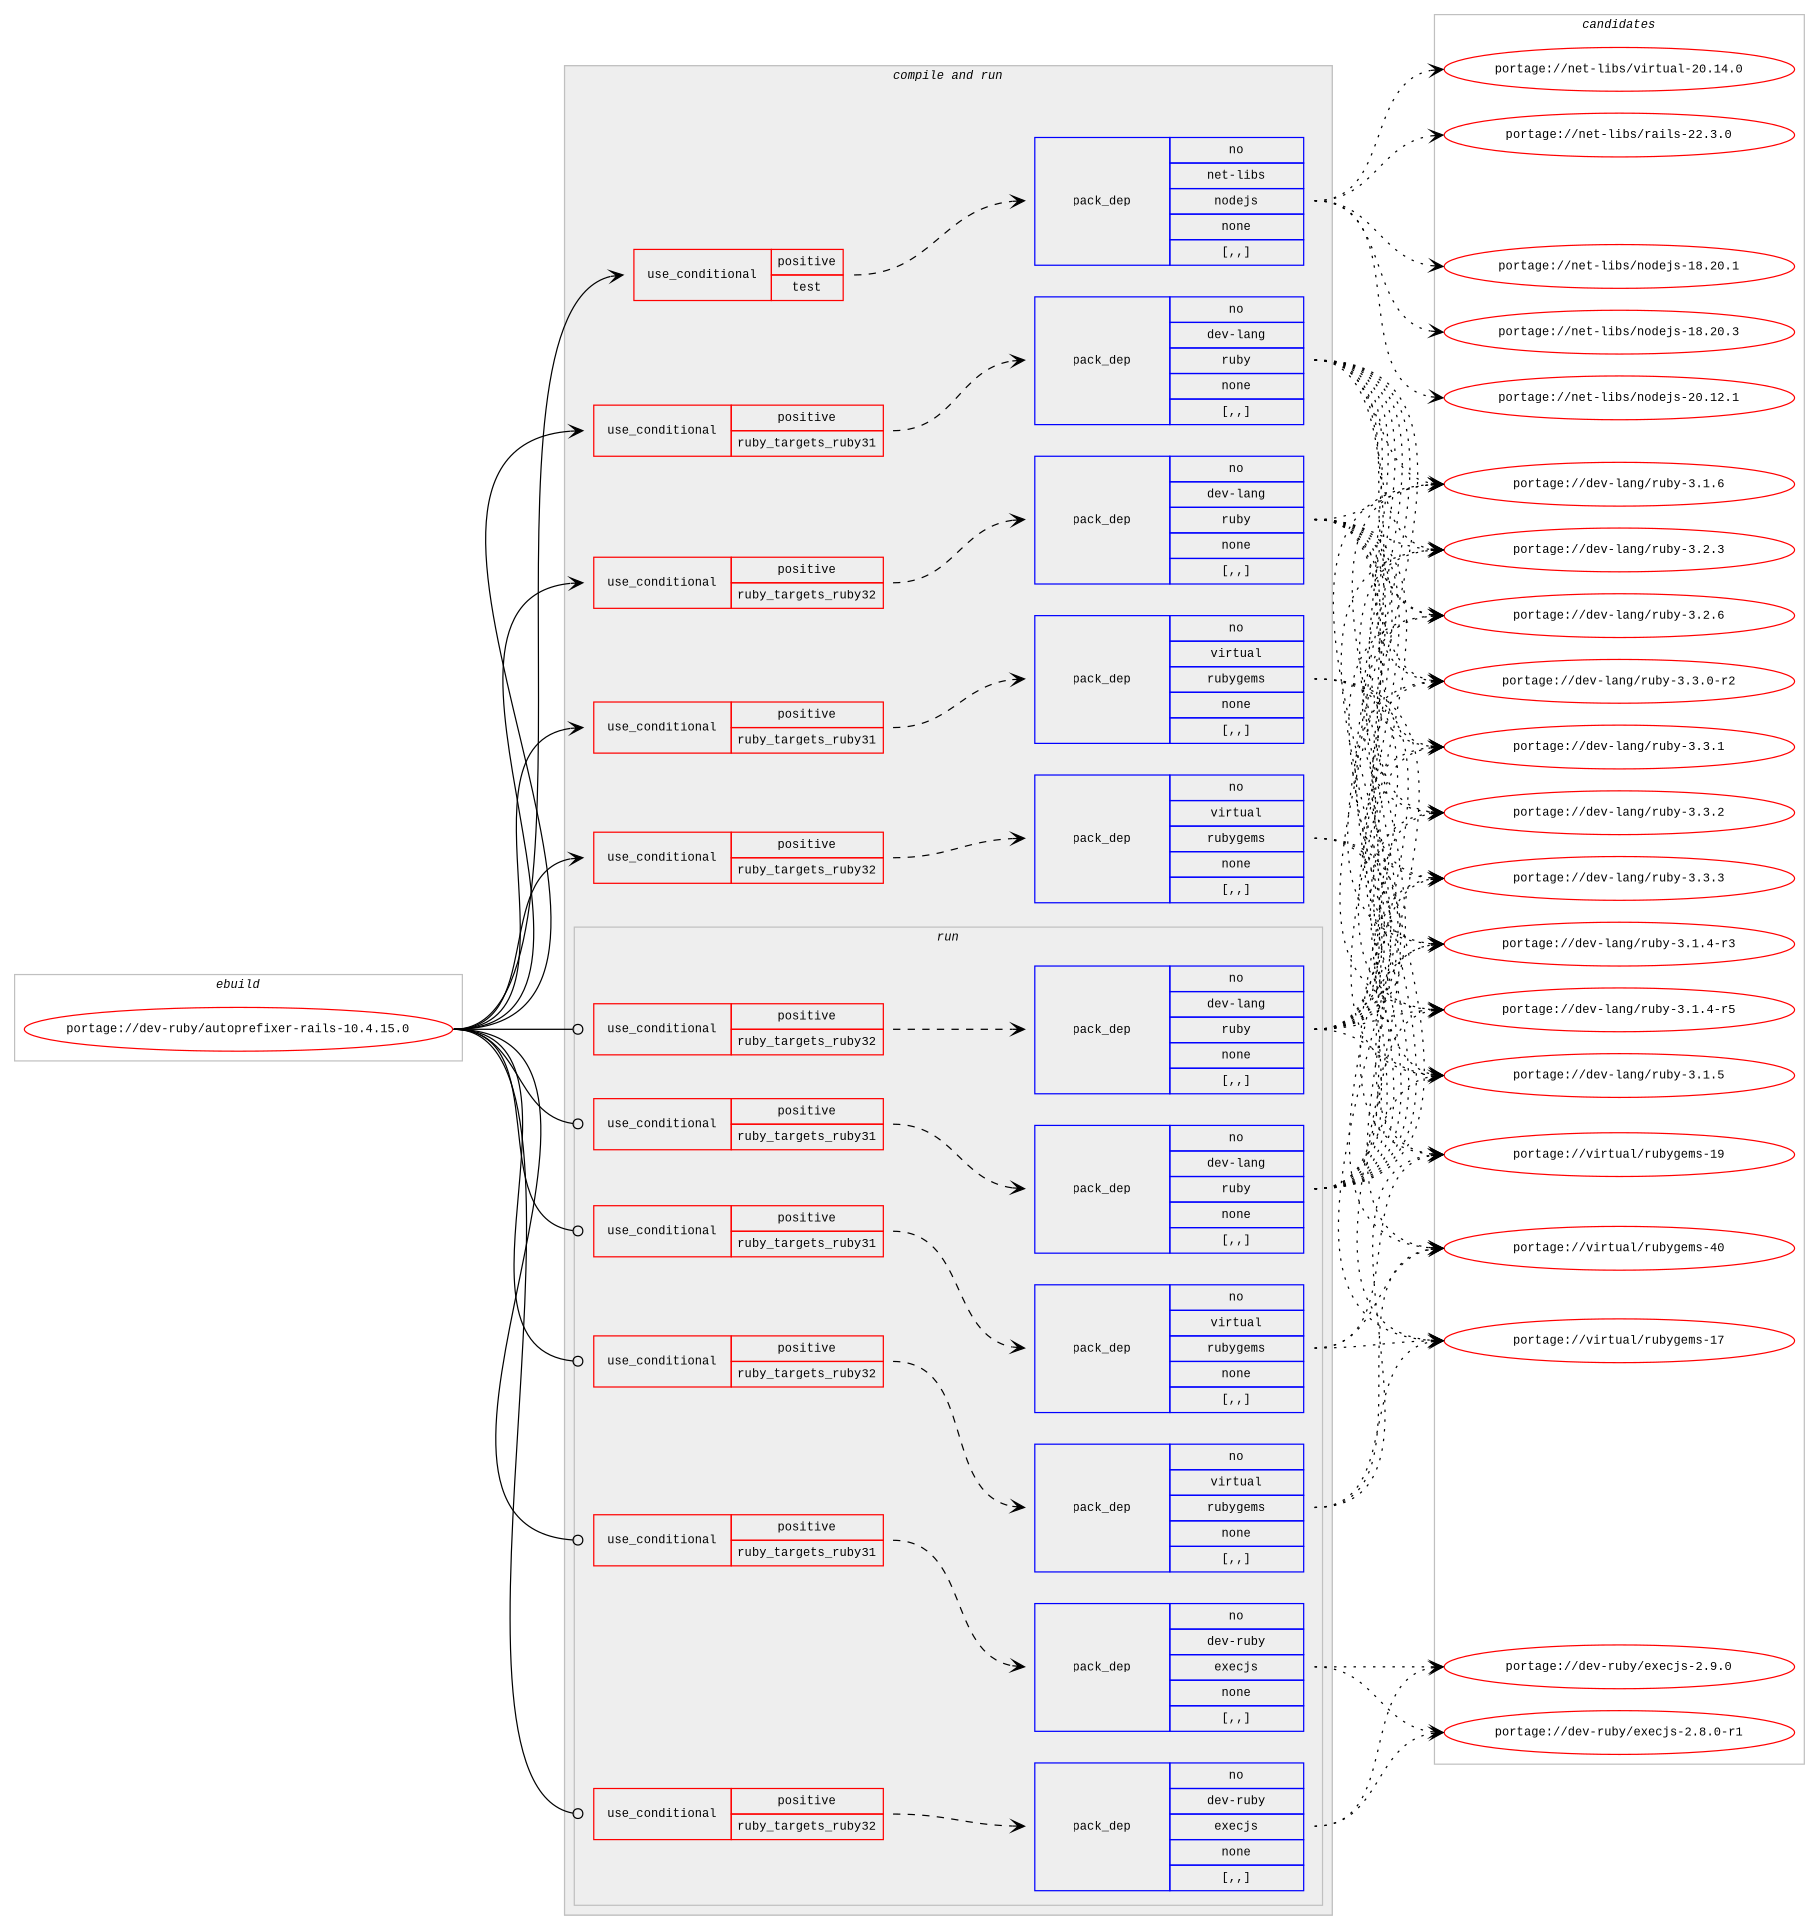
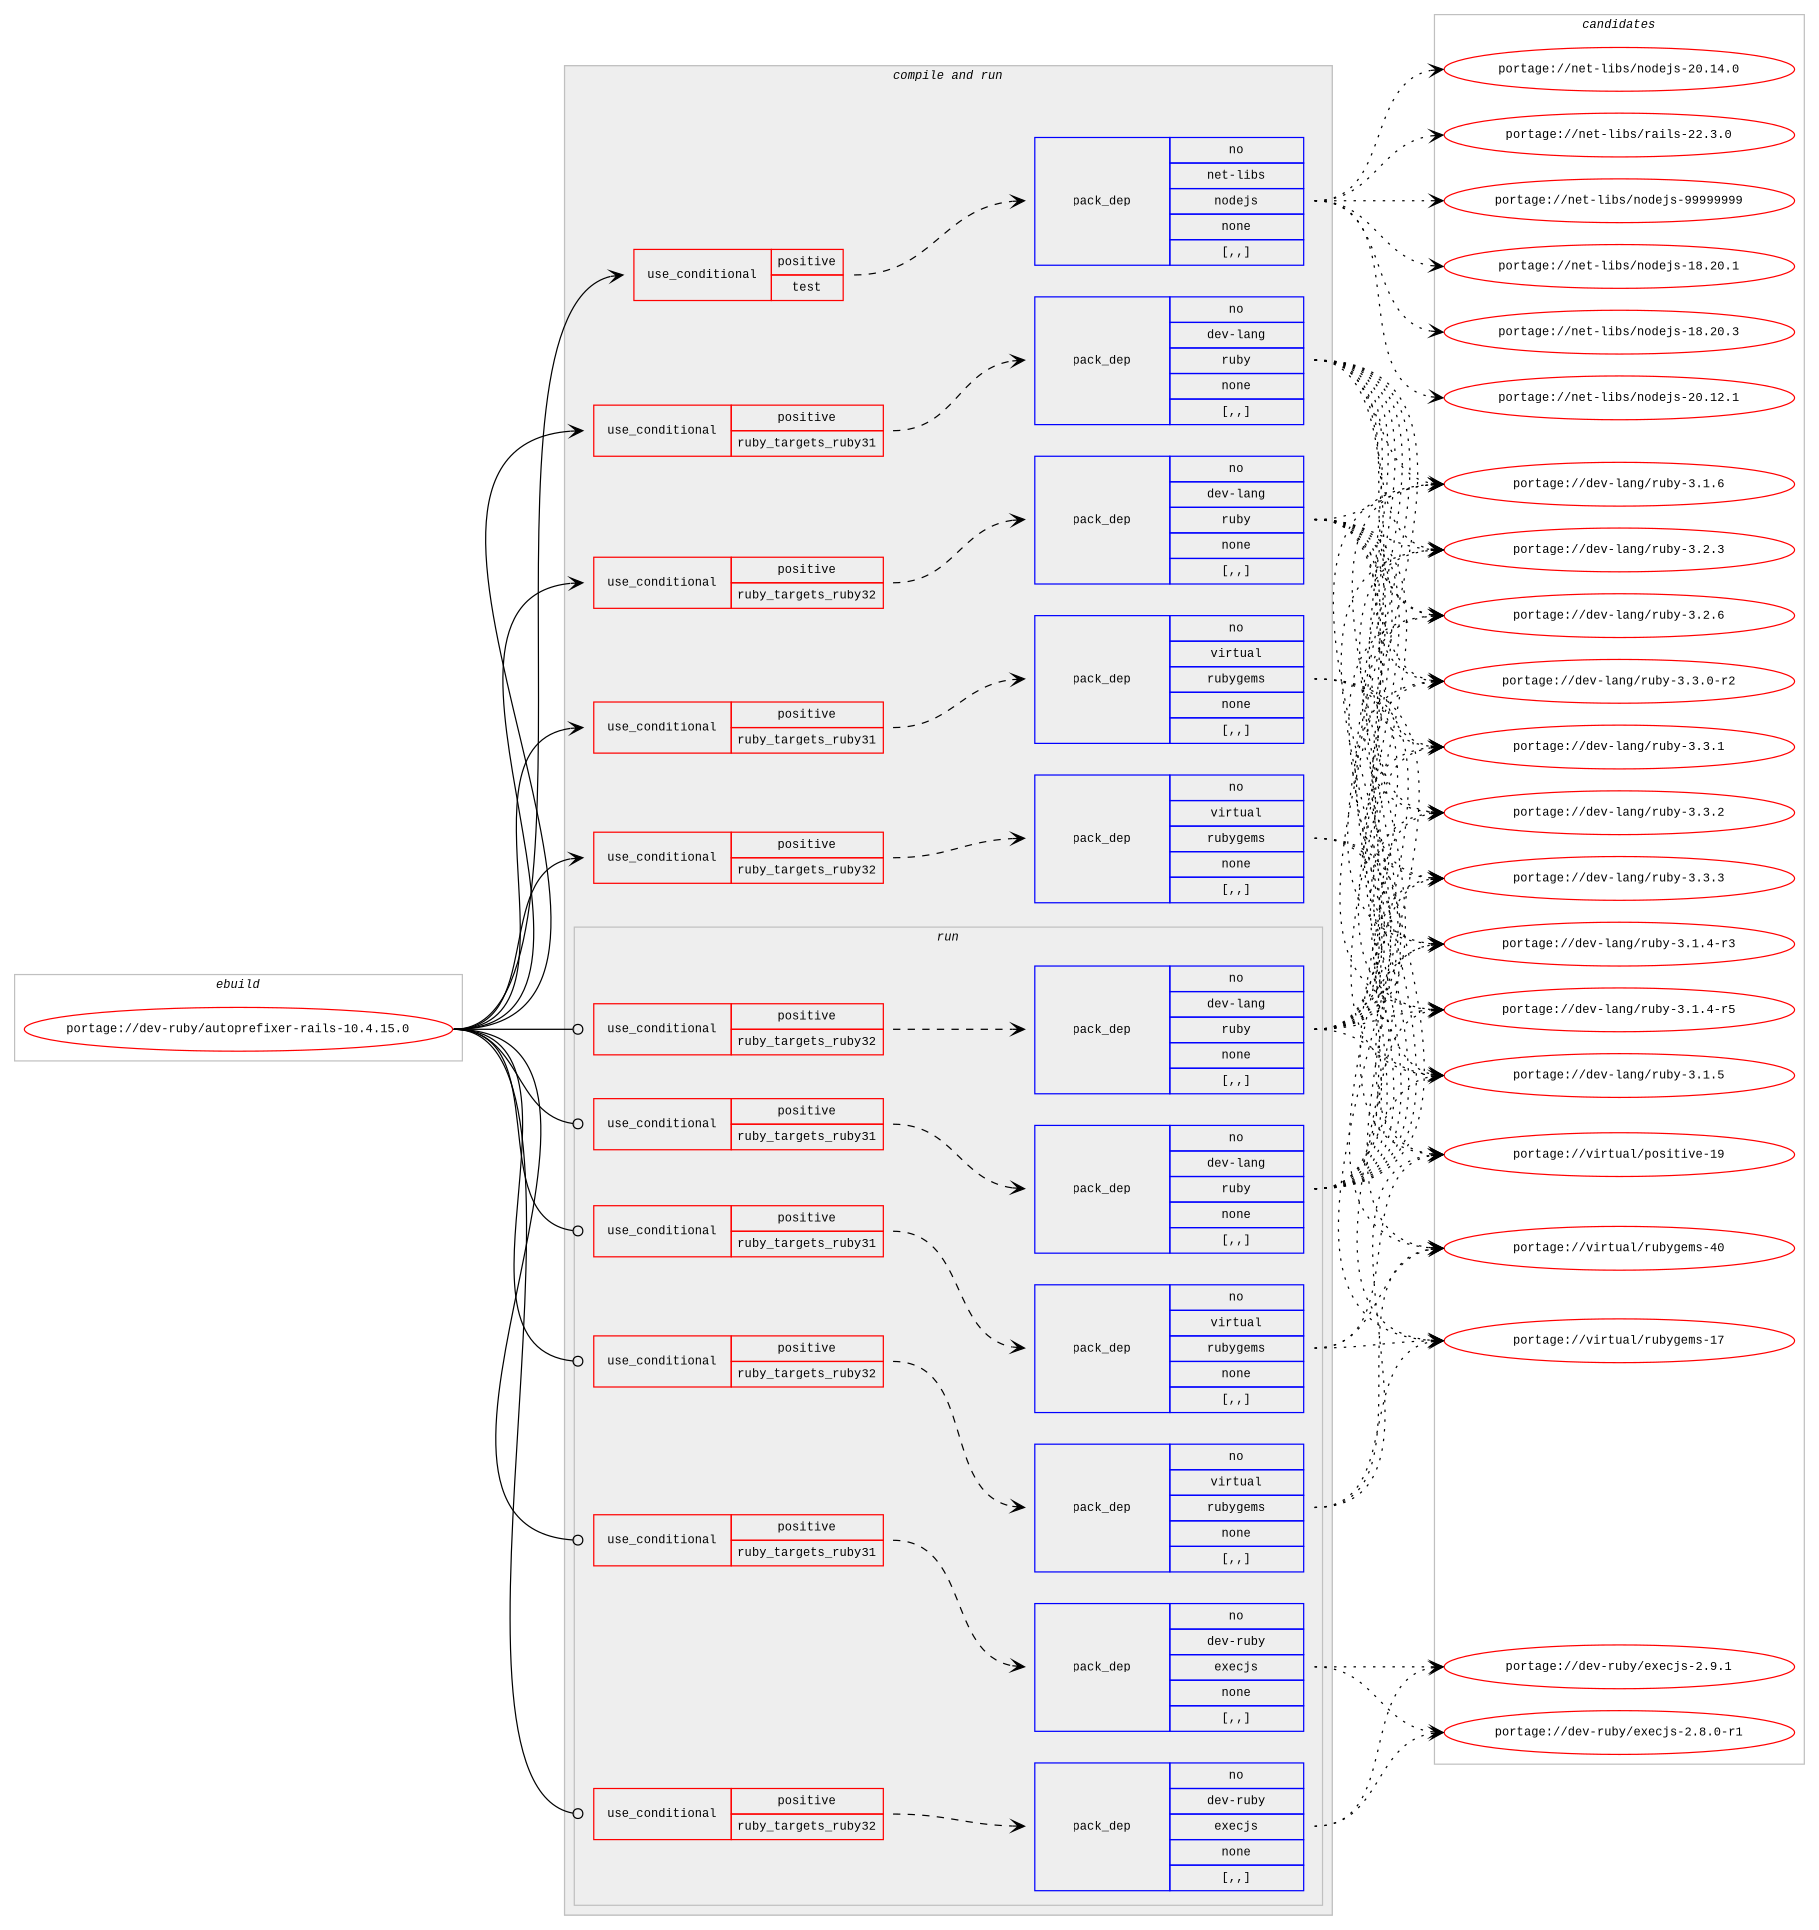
node "portage://net-libs/virtual-20.14.0": label "portage://net-libs/virtual-20.14.0" -> "portage://net-libs/nodejs-20.14.0"
node "portage://net-libs/nodejs-99999999": added
node "portage://virtual/rubygems-19": label "portage://virtual/rubygems-19" -> "portage://virtual/positive-19"
node "portage://dev-ruby/execjs-2.9.0": label "portage://dev-ruby/execjs-2.9.0" -> "portage://dev-ruby/execjs-2.9.1"
